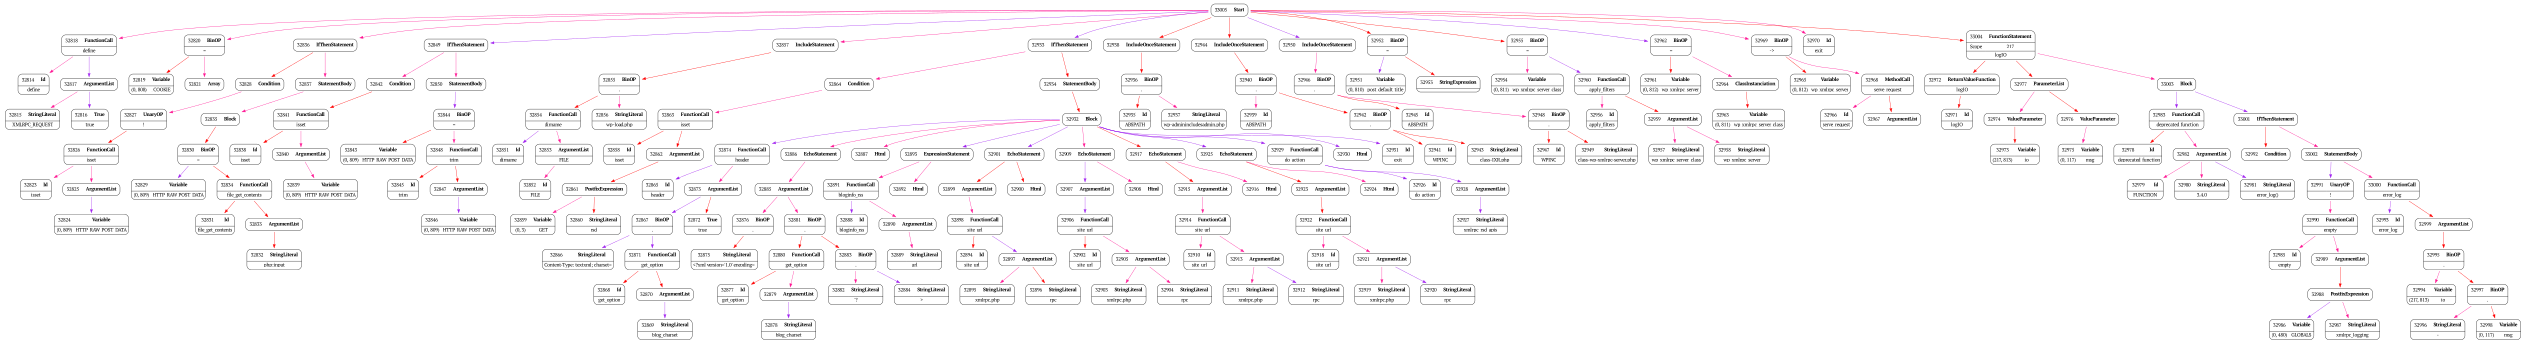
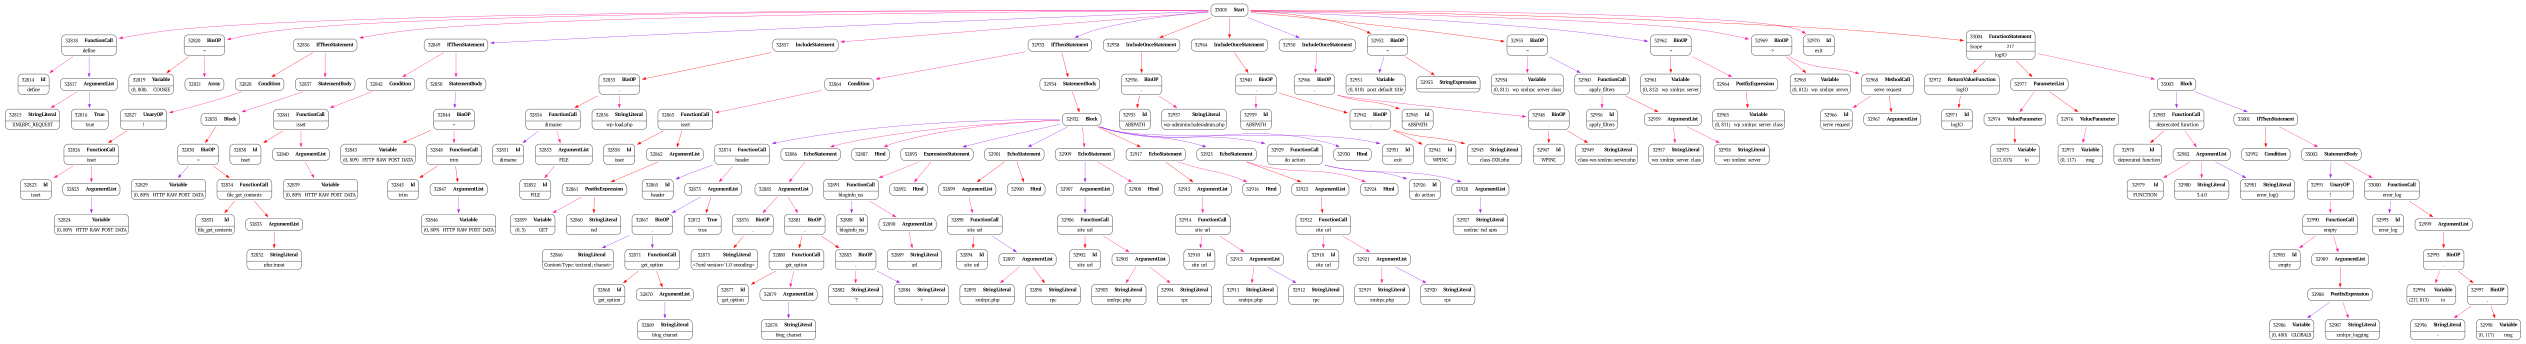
node "32964": text "ClassInstanciation" -> "PostfixExpression"
edge "32842" -> "32841": color red -> deeppink
